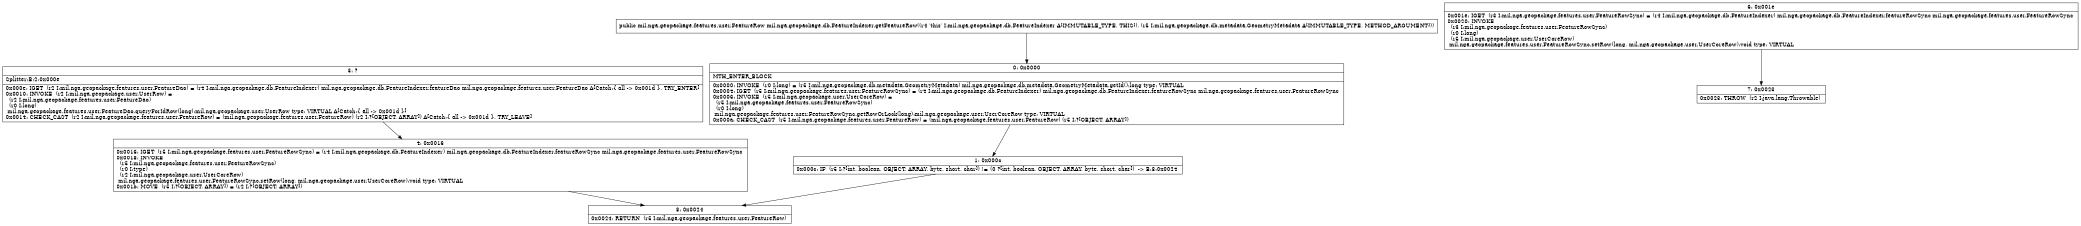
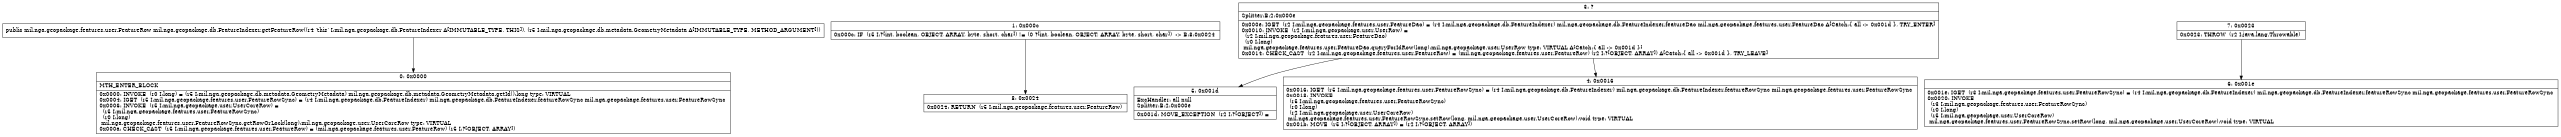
edge "6: 0x001e" -> "7: 0x0023": reversed
node "5: 0x001d": added
edge "0: 0x0000" -> "1: 0x000c": removed
node "4: 0x0016": text "(r0 I:type)" -> "(r0 I:long)"
edge "4: 0x0016" -> "8: 0x0024": removed
